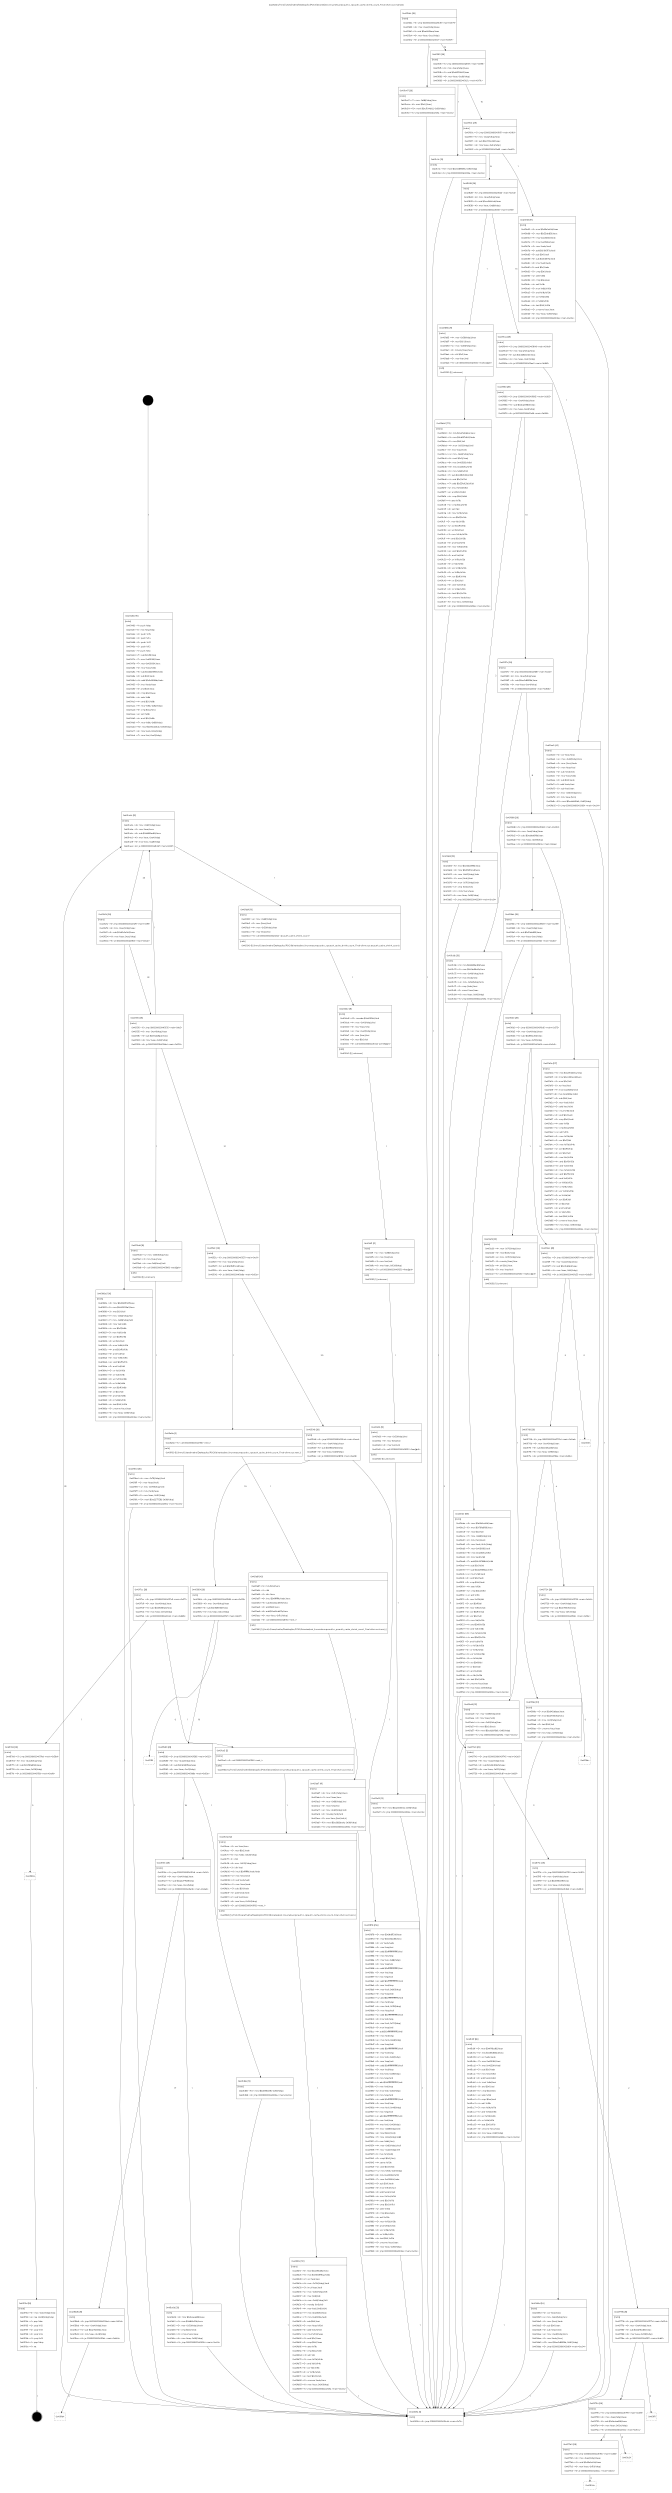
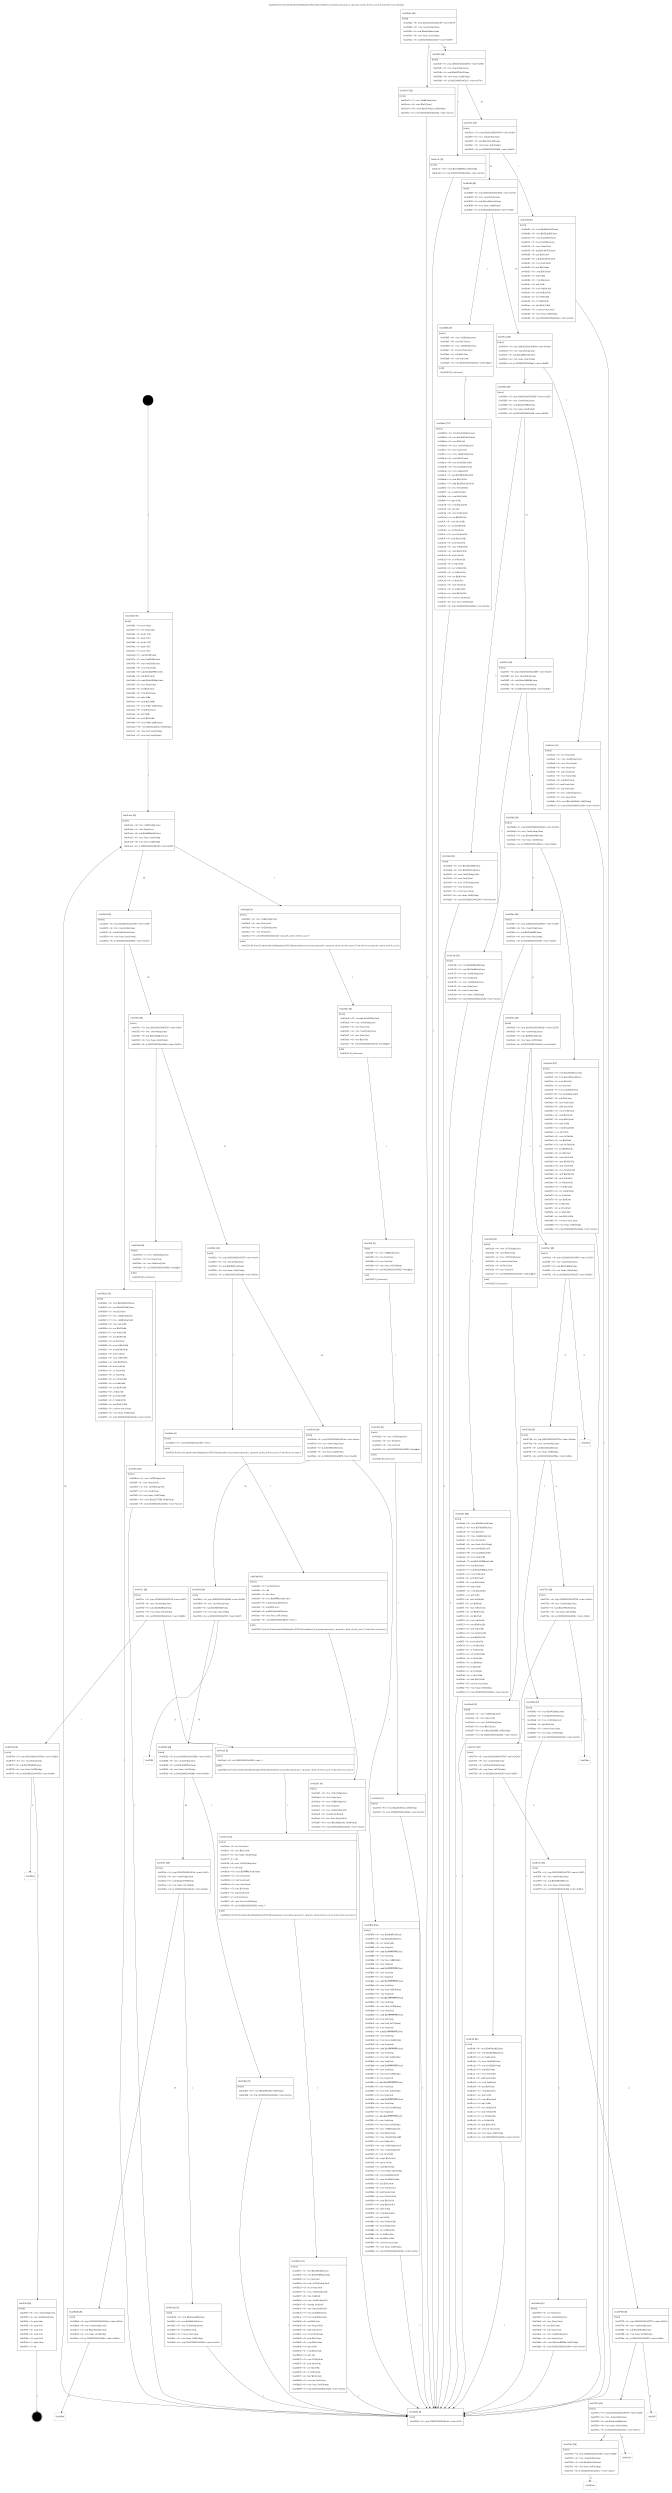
edge "0x401510 [28]" -> "0x4014d4 [32]": now "0x401460 [116]" -> "0x4014d4 [32]"
edge "0x401ebe [159]" -> "0x401740 [28]": now "0x401724 [28]" -> "0x401740 [28]"
edge "0x401804" -> "0x401f5d [18]": now "0x4017e8 [28]" -> "0x401f5d [18]"
